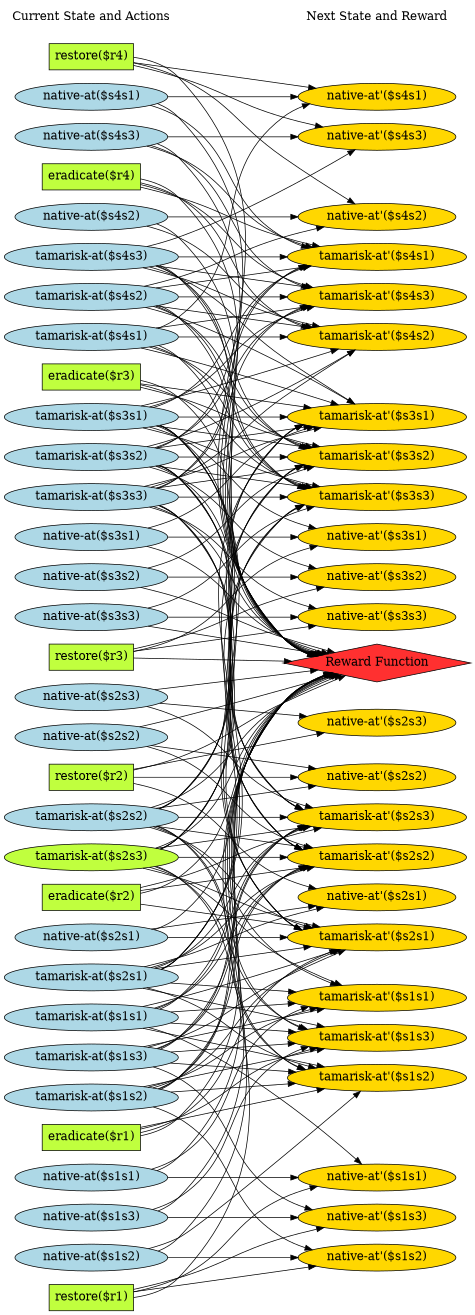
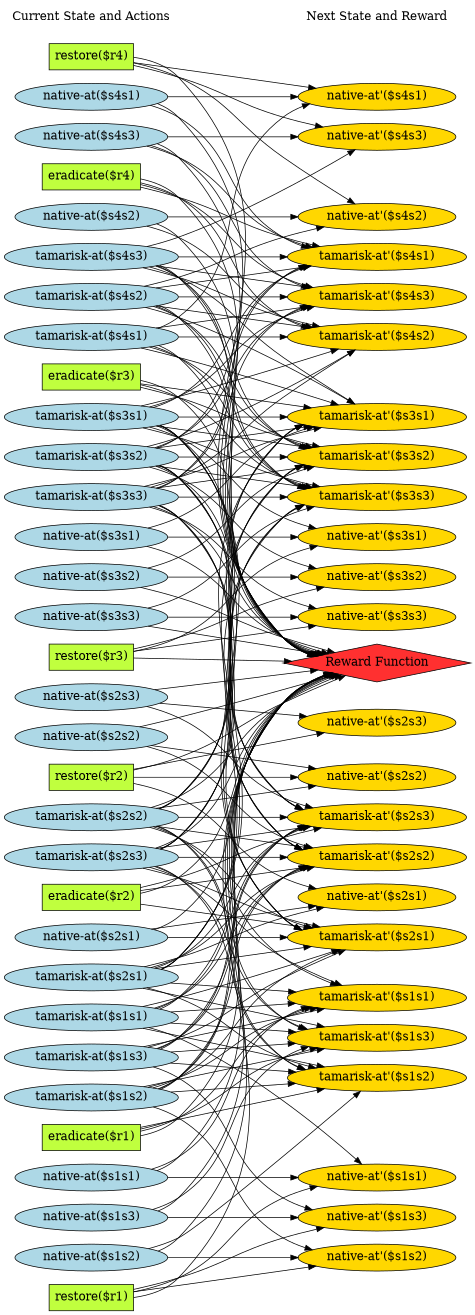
node "tamarisk-at($s2s3)": fillcolor olivedrab1 -> lightblue
edge "eradicate($r1)" -> "tamarisk-at'($s2s1)": now "eradicate($r1)" -> "tamarisk-at'($s1s1)"
